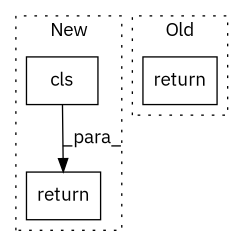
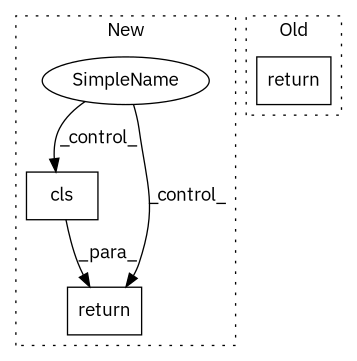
node "SimpleName": added
